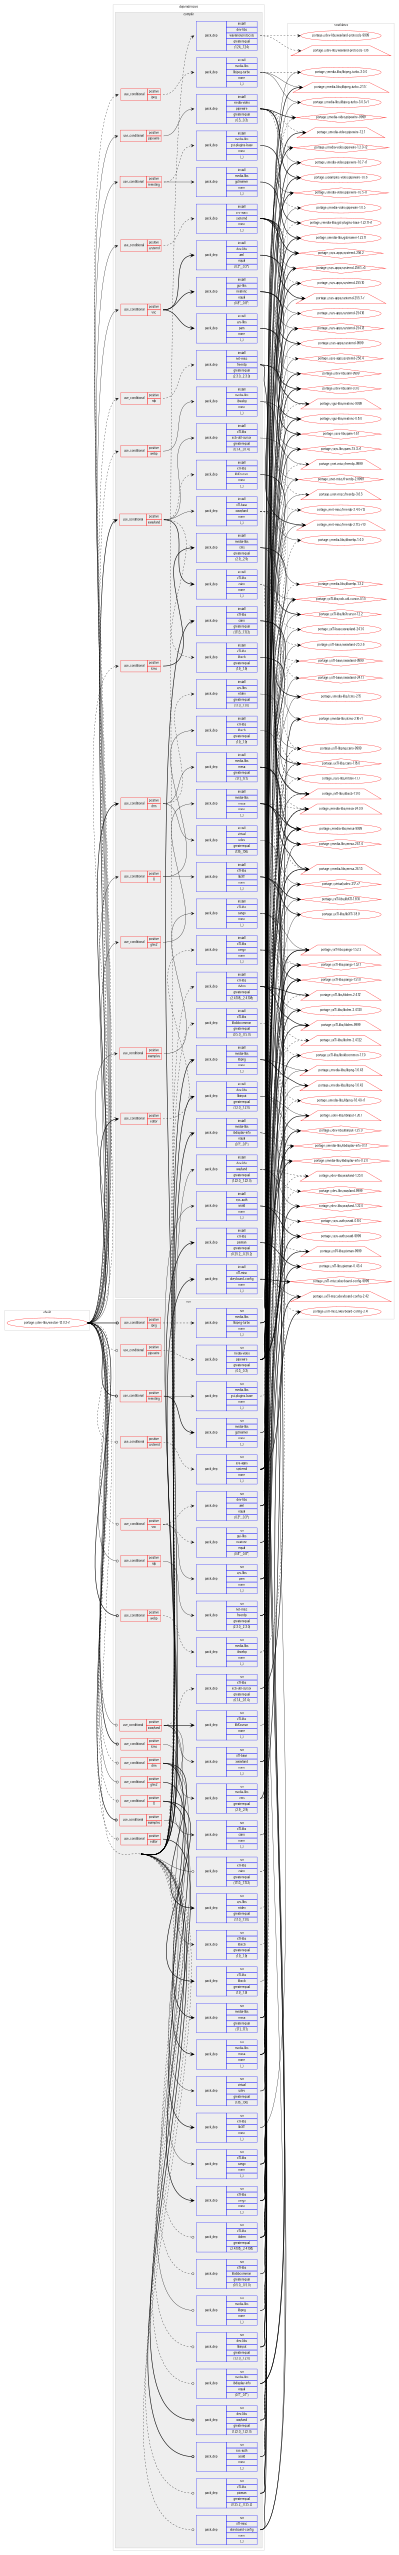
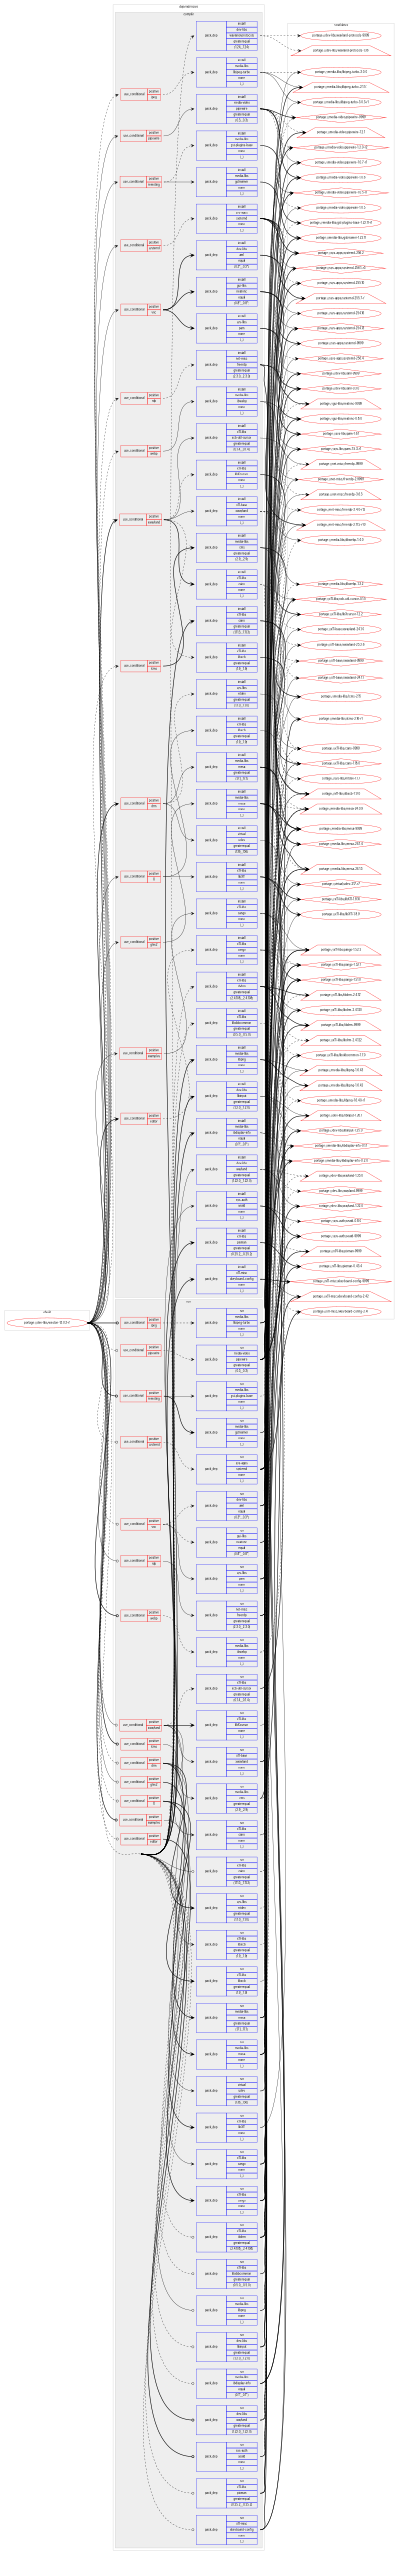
node "portage://examples-video/pipewire-1.0.6": label "portage://examples-video/pipewire-1.0.6" -> "portage://media-video/pipewire-1.0.6"
node "portage://x11-libpng/cairo-9999": label "portage://x11-libpng/cairo-9999" -> "portage://x11-libs/cairo-9999"
